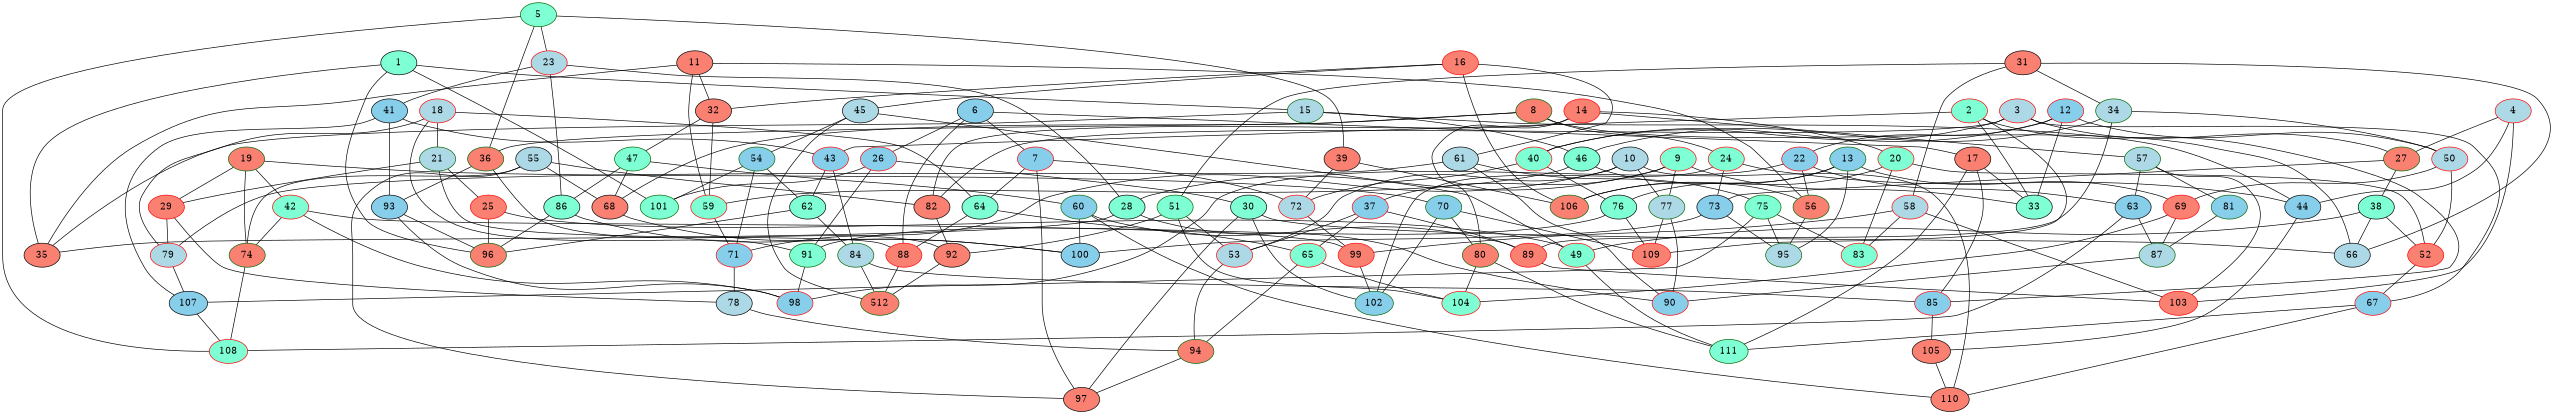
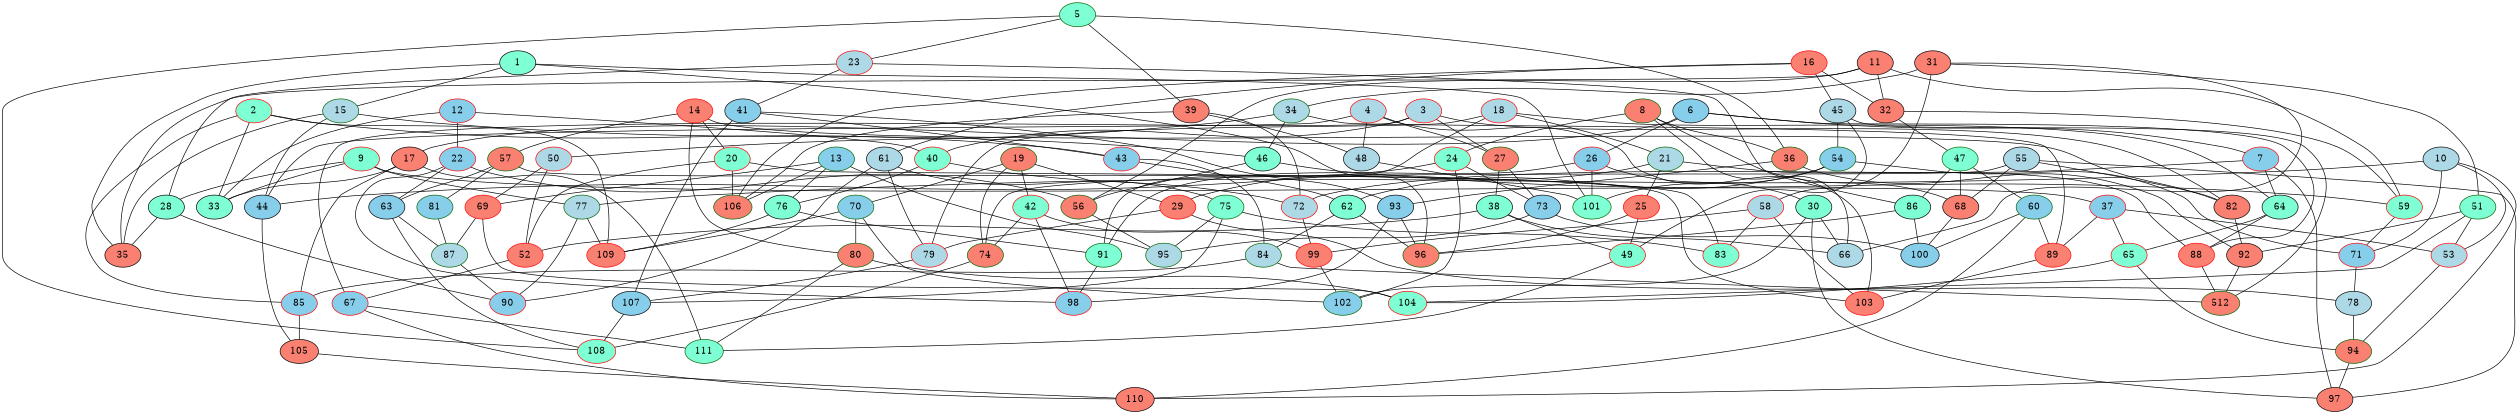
edge "12" -- "50": removed
node "48": added
node "57": fillcolor lightblue -> salmon
